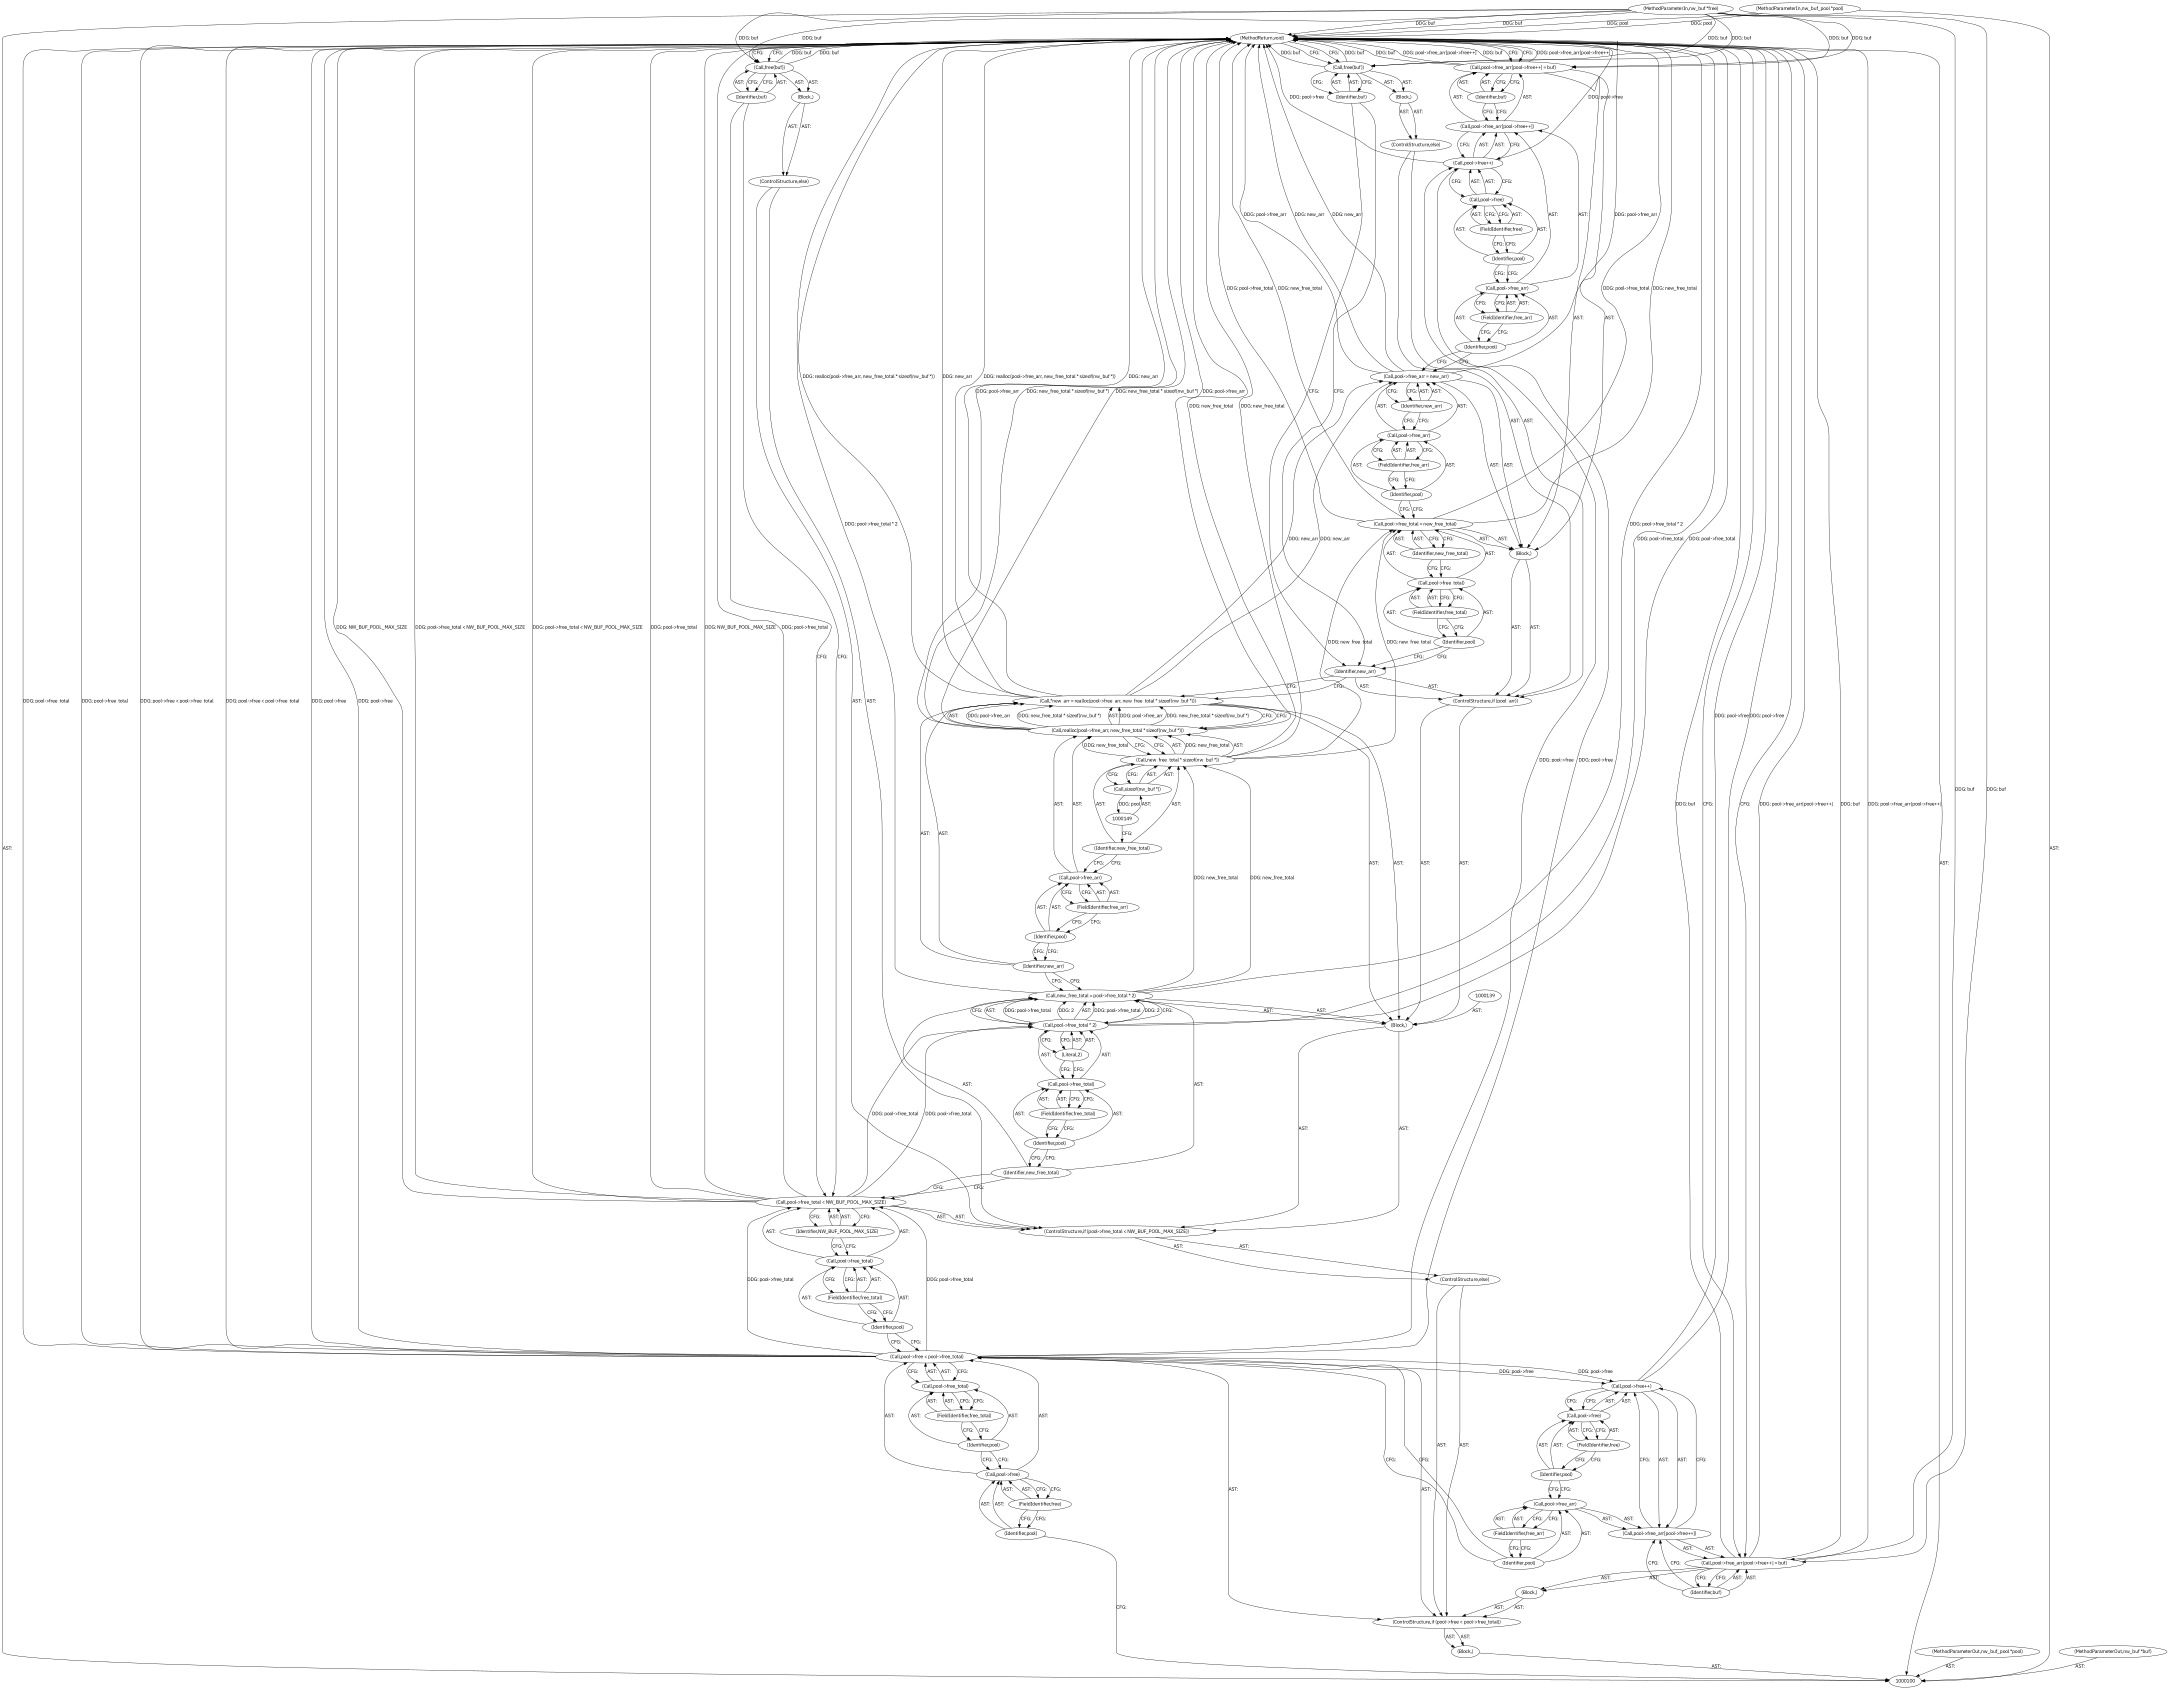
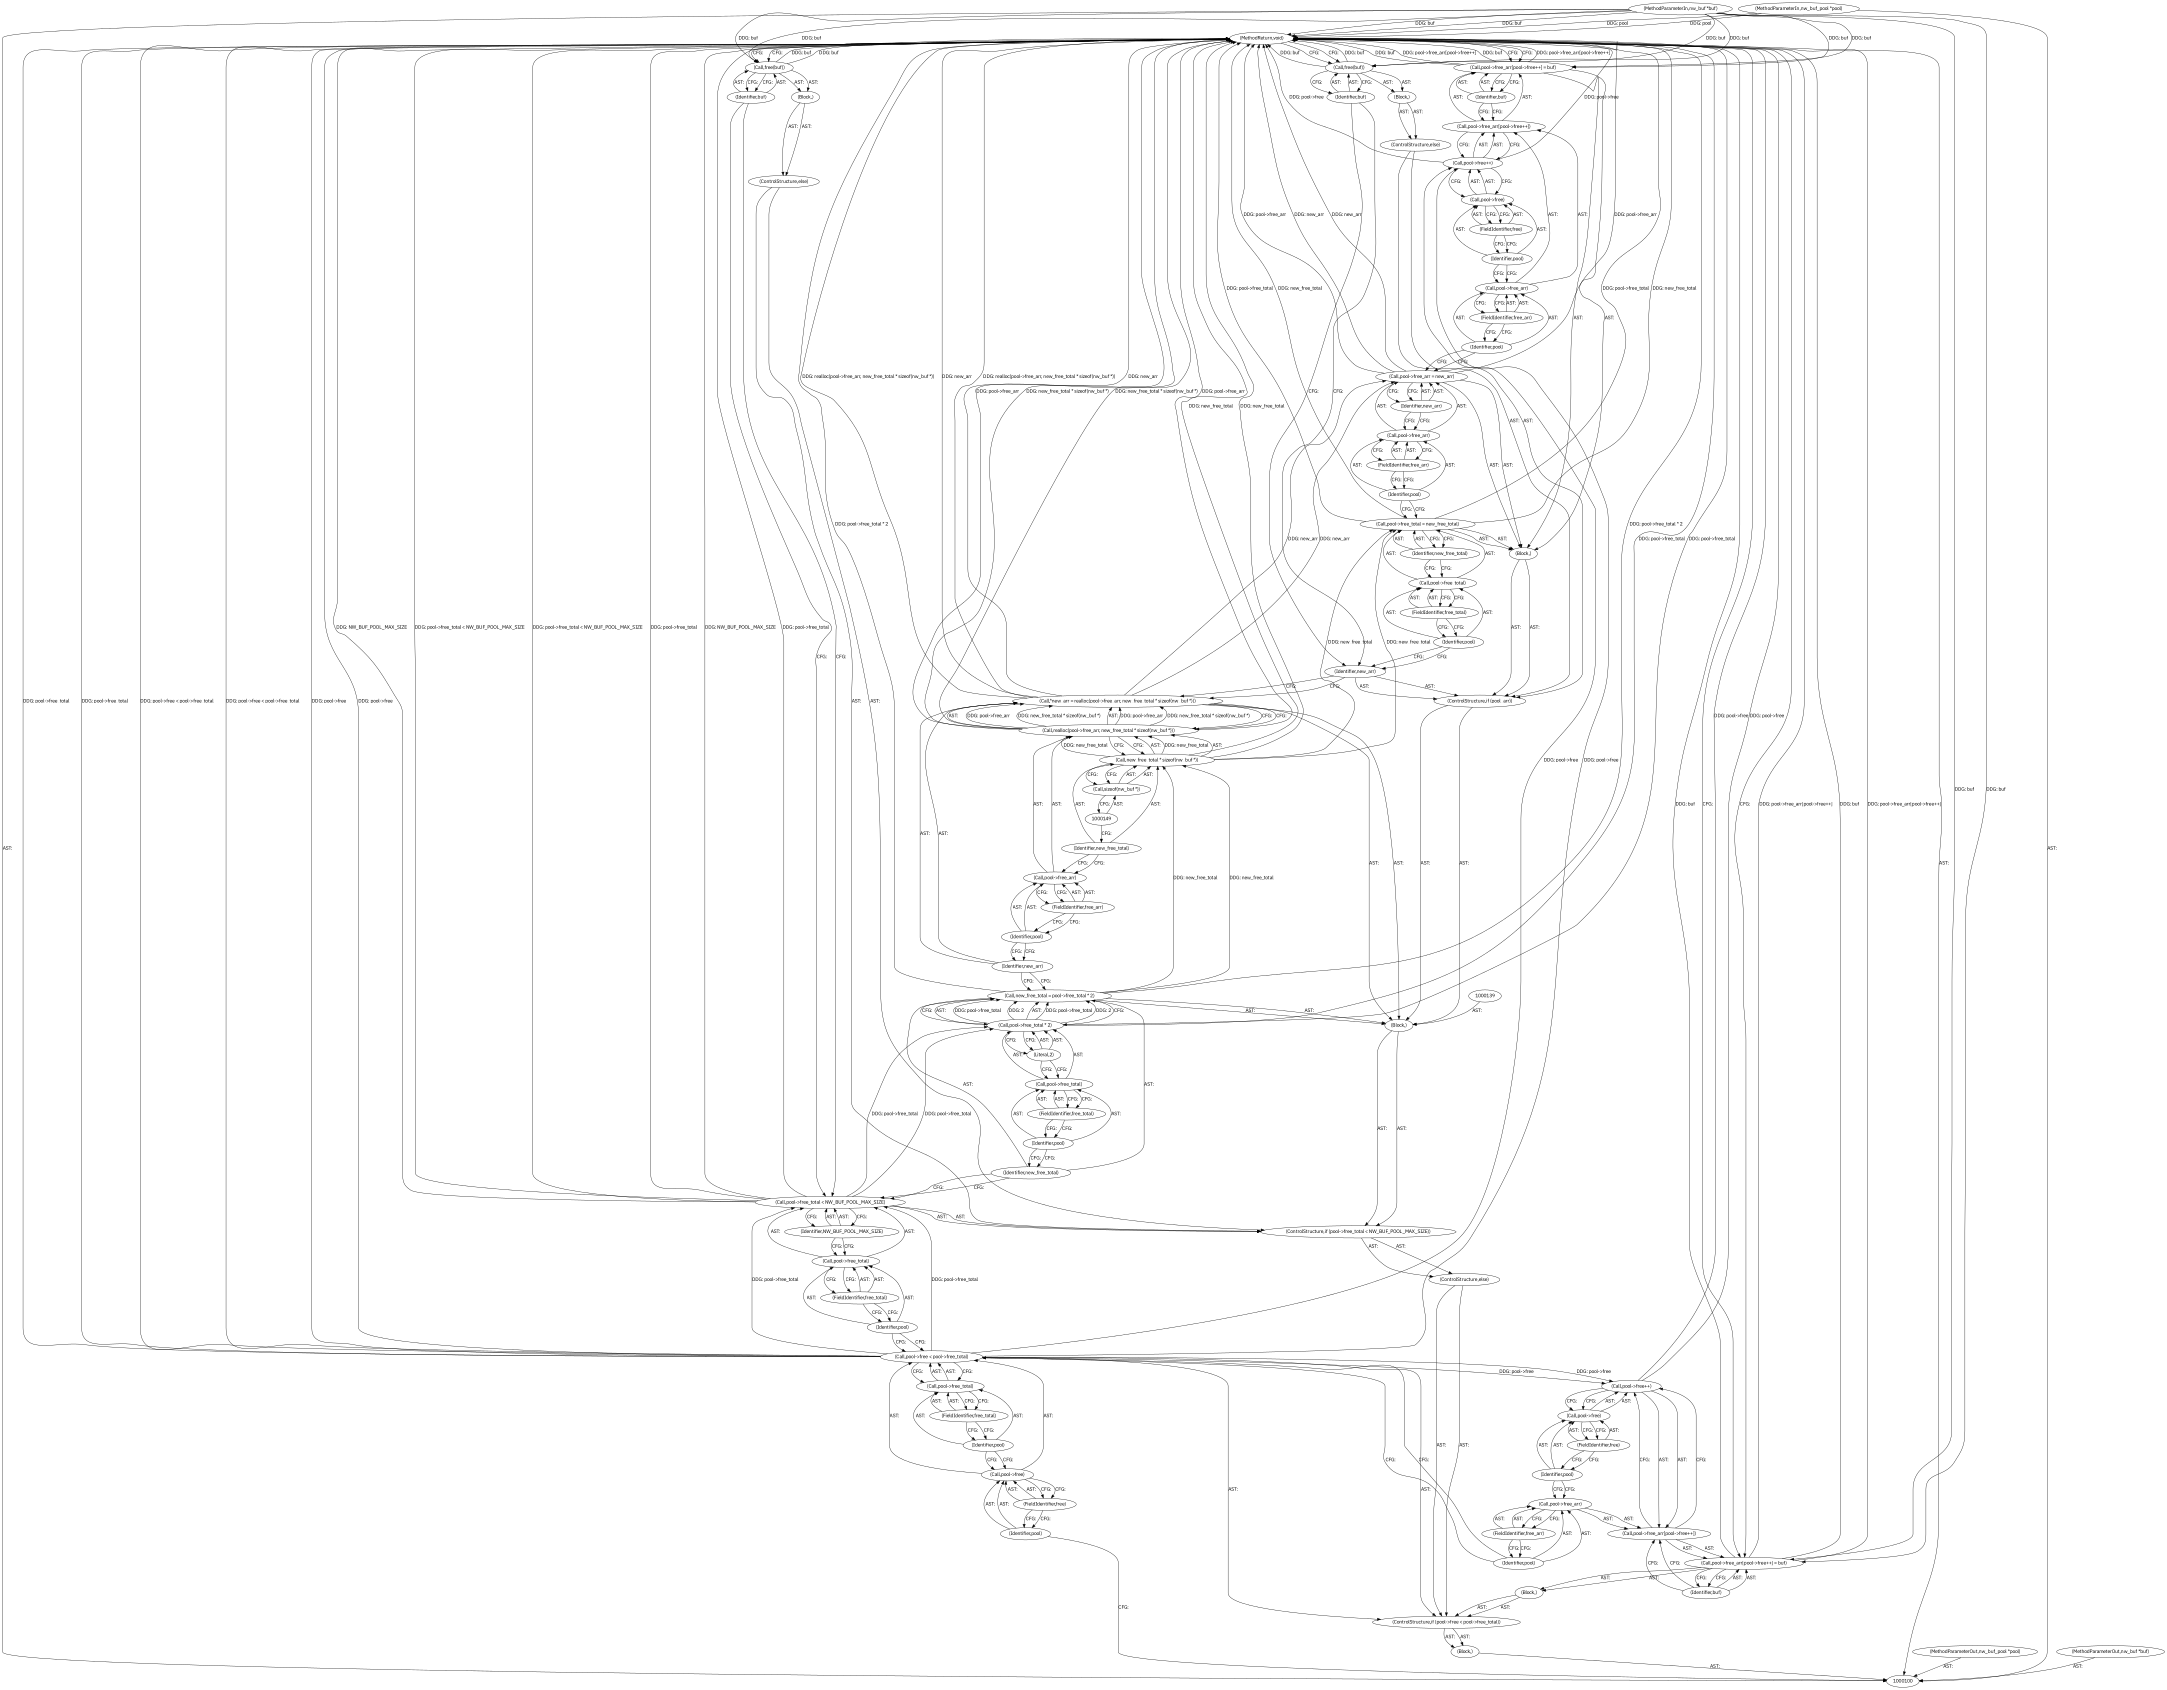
node "(MethodParameterIn,nw_buf *free)": label "(MethodParameterIn,nw_buf *free)" -> "(MethodParameterIn,nw_buf *buf)"
edge "(Call,sizeof(nw_buf *))" -> "1000149": label "DDG: pool" -> "CFG: "
